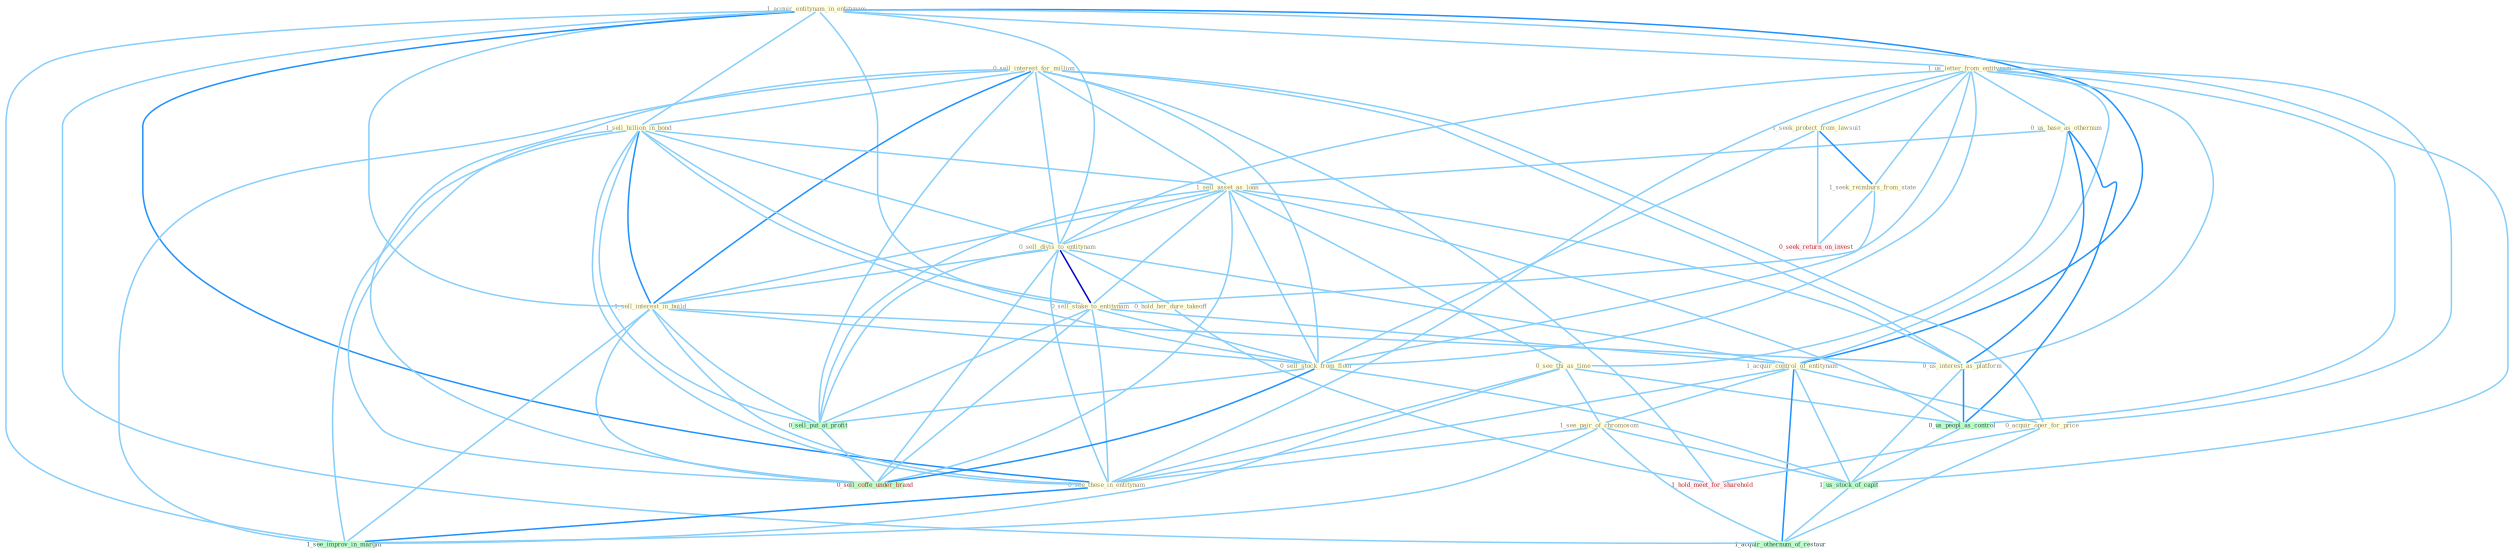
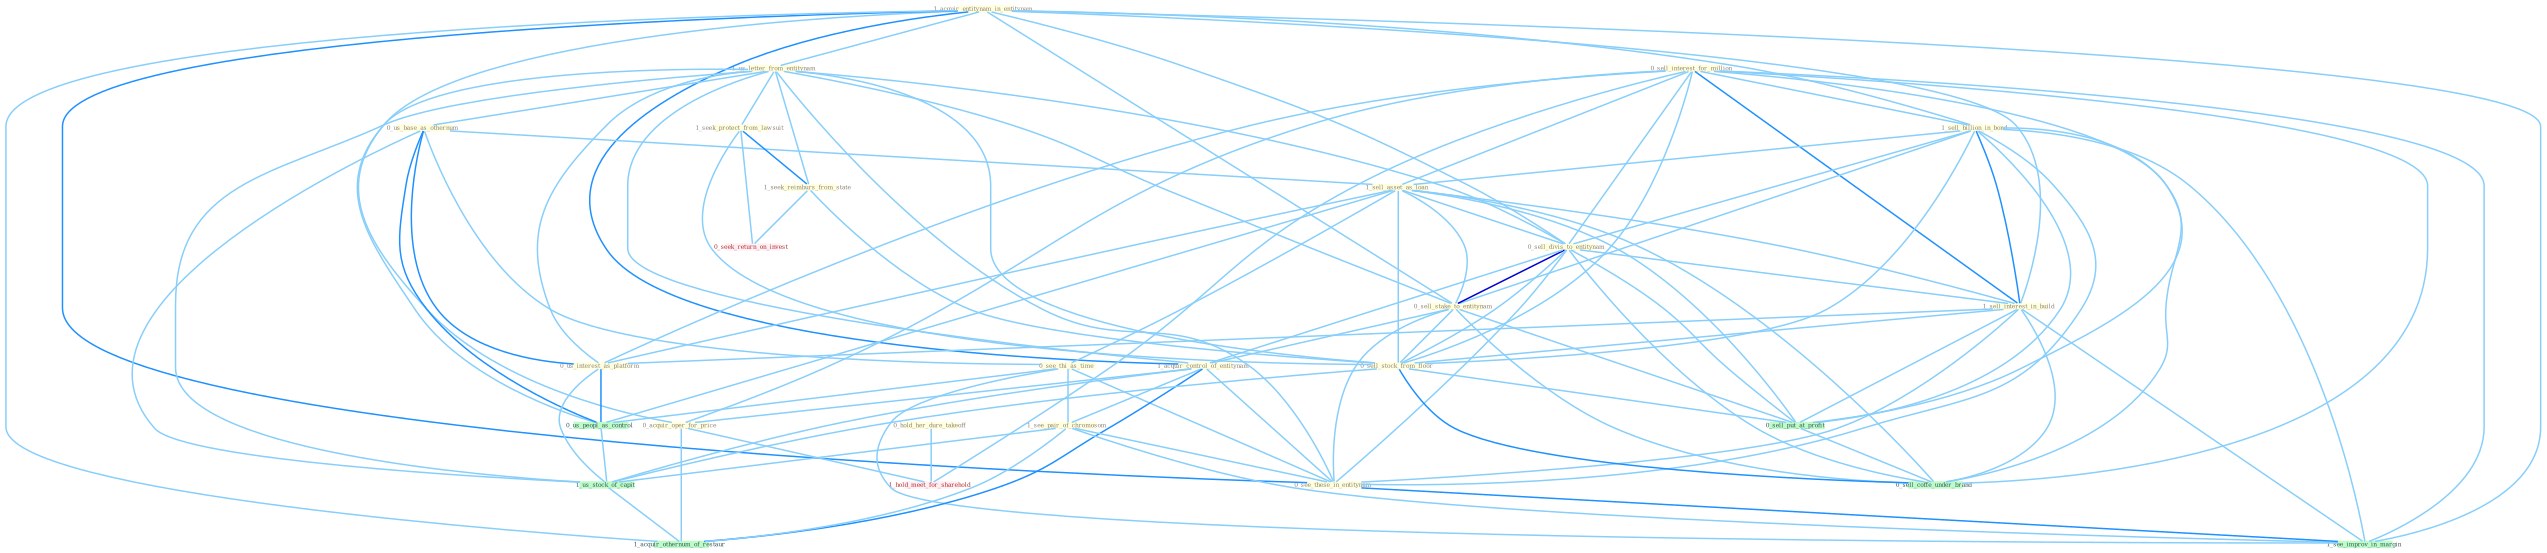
edge "0_sell_divis_to_entitynam" -- "0_hold_her_dure_takeoff": now "0_sell_divis_to_entitynam" -- "0_sell_stock_from_floor"
edge "0_us_base_as_othernum" -- "1_us_stock_of_capit": added
node "0_sell_coffe_under_brand": fontcolor #b22222 -> #2f4f4f
